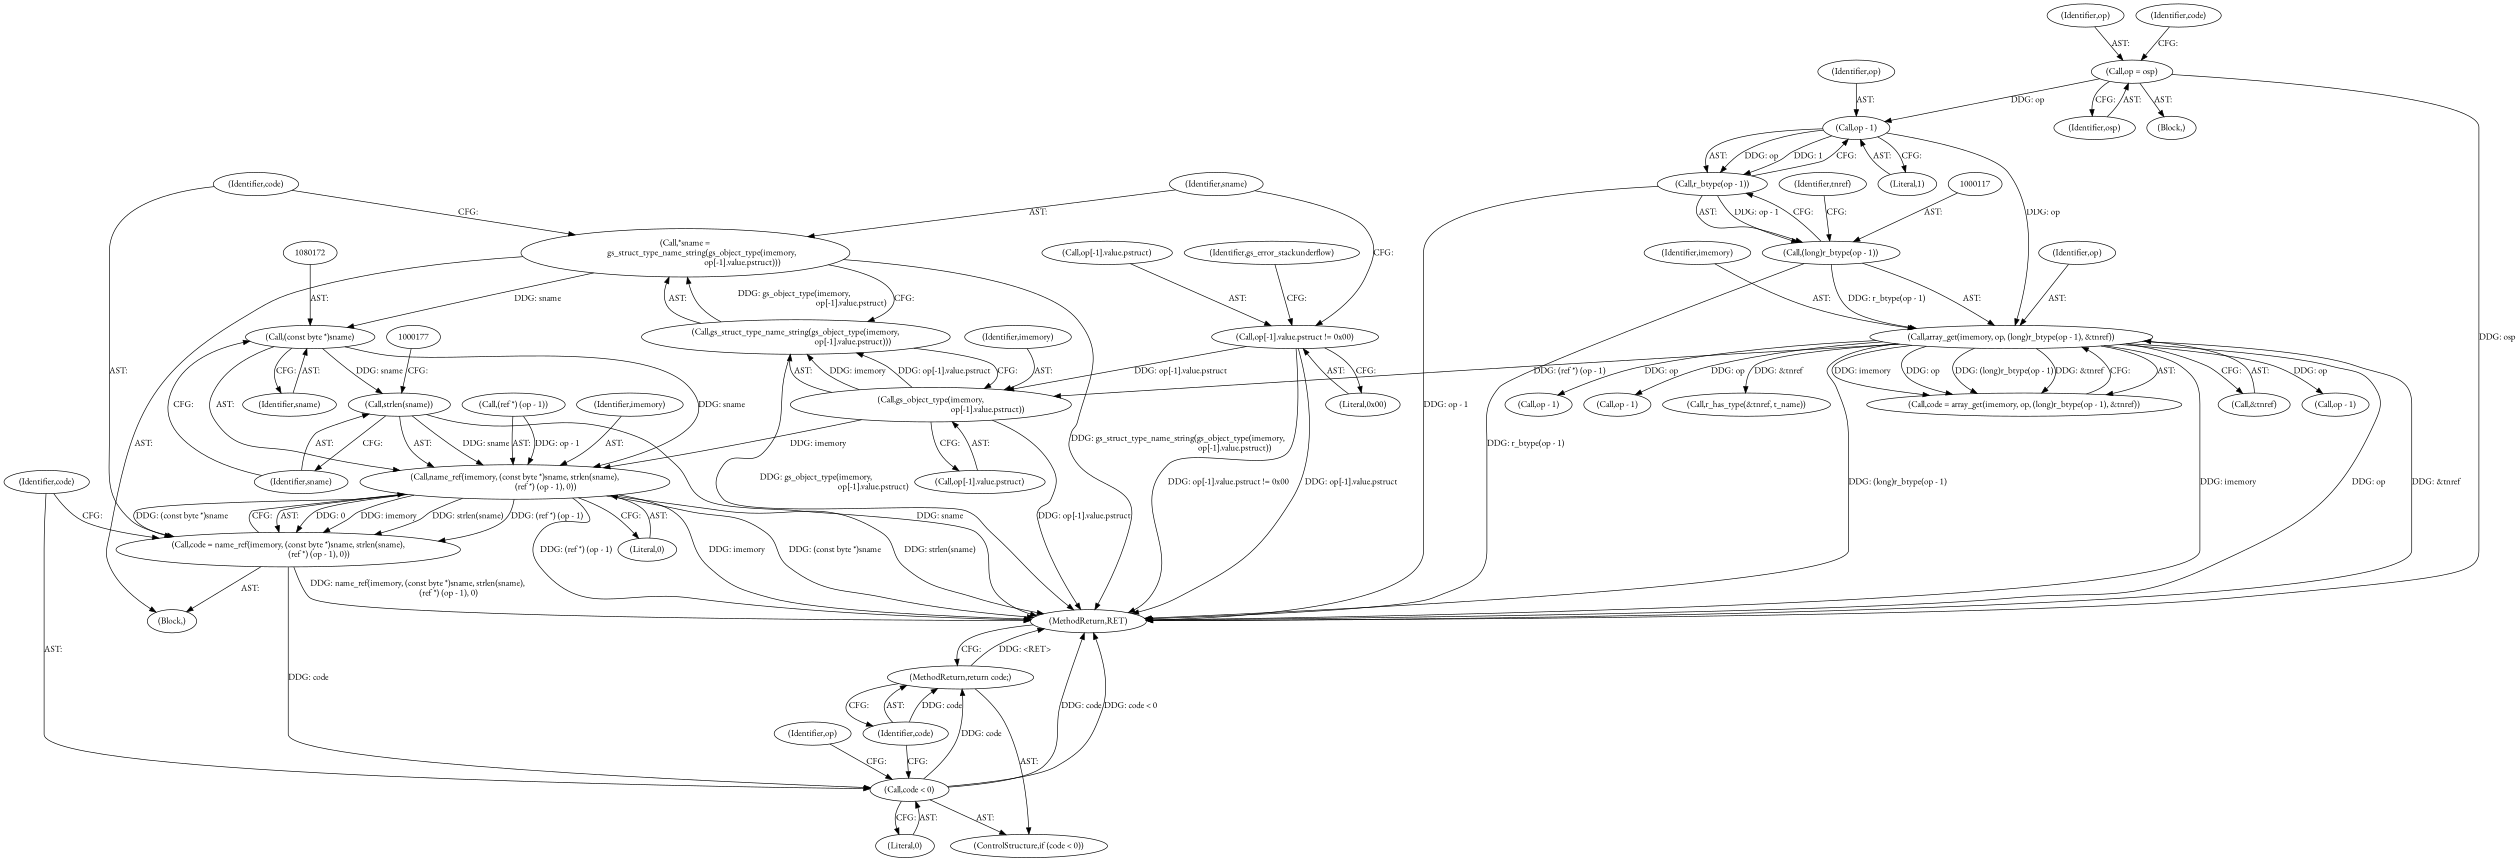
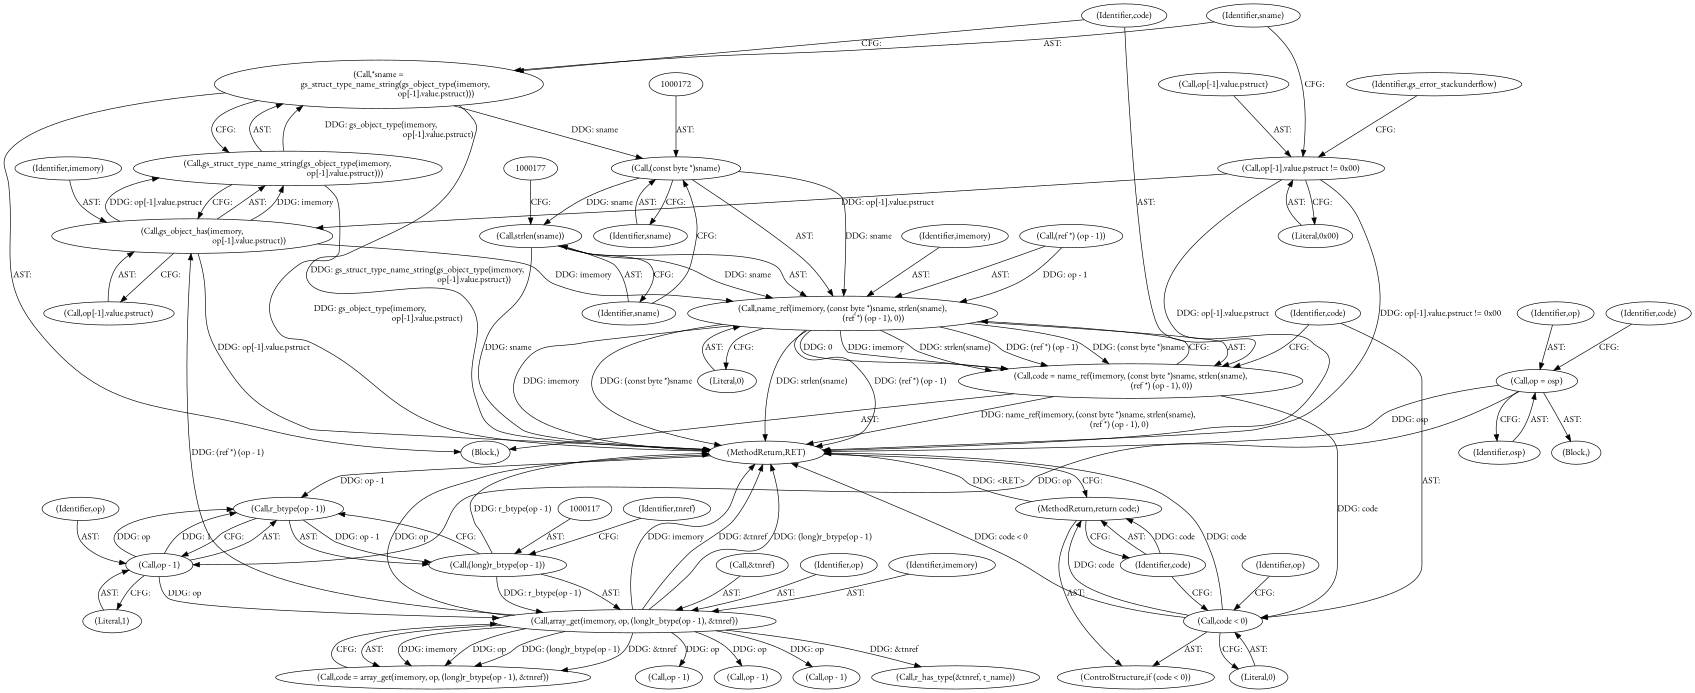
node "1080172": label "1080172" -> "1000172"
edge "(Call,array_get(imemory, op, (long)r_btype(op - 1), &tnref))" -> "(Call,&tnref)": removed, label "CFG:"
node "(Call,gs_object_type(imemory, op[-1].value.pstruct))": label "(Call,gs_object_type(imemory, op[-1].value.pstruct))" -> "(Call,gs_object_has(imemory, op[-1].value.pstruct))"
edge "(Call,r_btype(op - 1))" -> "(MethodReturn,RET)": reversed
